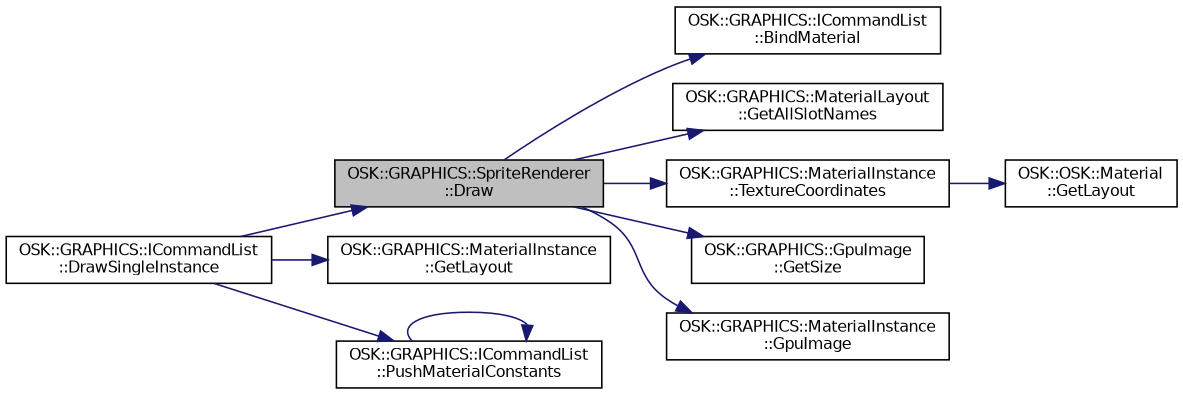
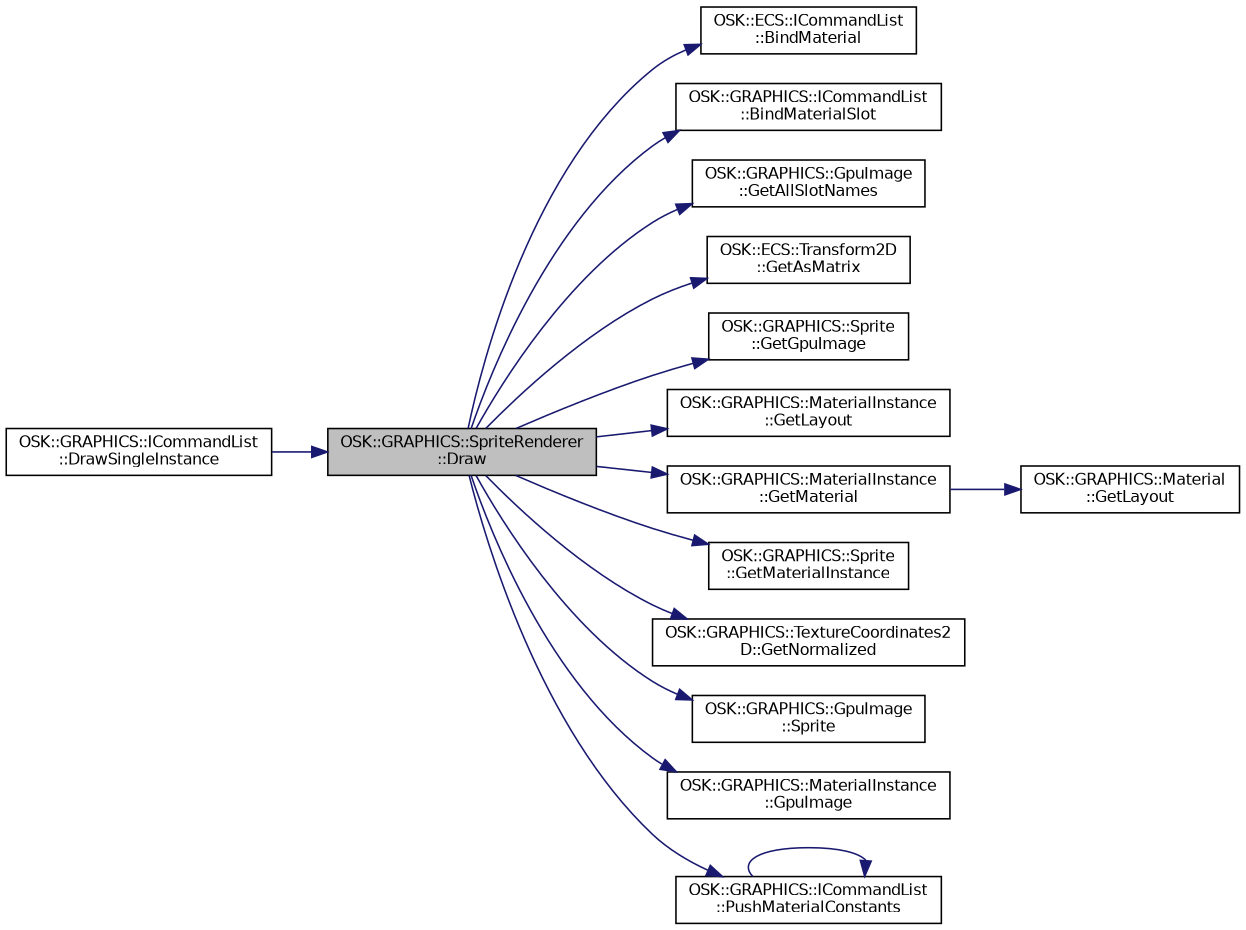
node "OSK::GRAPHICS::ICommandList ::BindMaterial": label "OSK::GRAPHICS::ICommandList ::BindMaterial" -> "OSK::ECS::ICommandList ::BindMaterial"
node "OSK::GRAPHICS::MaterialLayout ::GetAllSlotNames": label "OSK::GRAPHICS::MaterialLayout ::GetAllSlotNames" -> "OSK::GRAPHICS::GpuImage ::GetAllSlotNames"
node "OSK::GRAPHICS::ICommandList ::BindMaterialSlot": added
node "OSK::GRAPHICS::MaterialInstance ::TextureCoordinates": label "OSK::GRAPHICS::MaterialInstance ::TextureCoordinates" -> "OSK::GRAPHICS::MaterialInstance ::GetMaterial"
node "OSK::OSK::Material ::GetLayout": label "OSK::OSK::Material ::GetLayout" -> "OSK::GRAPHICS::Material ::GetLayout"
edge "OSK::GRAPHICS::ICommandList ::DrawSingleInstance" -> "OSK::GRAPHICS::MaterialInstance ::GetLayout": now "OSK::GRAPHICS::SpriteRenderer ::Draw" -> "OSK::GRAPHICS::MaterialInstance ::GetLayout"
node "OSK::GRAPHICS::GpuImage ::GetSize": label "OSK::GRAPHICS::GpuImage ::GetSize" -> "OSK::GRAPHICS::GpuImage ::Sprite"
node "OSK::ECS::Transform2D ::GetAsMatrix": added
edge "OSK::GRAPHICS::ICommandList ::DrawSingleInstance" -> "OSK::GRAPHICS::ICommandList ::PushMaterialConstants": now "OSK::GRAPHICS::SpriteRenderer ::Draw" -> "OSK::GRAPHICS::ICommandList ::PushMaterialConstants"
node "OSK::GRAPHICS::Sprite ::GetGpuImage": added
node "OSK::GRAPHICS::Sprite ::GetMaterialInstance": added
node "OSK::GRAPHICS::TextureCoordinates2 D::GetNormalized": added
